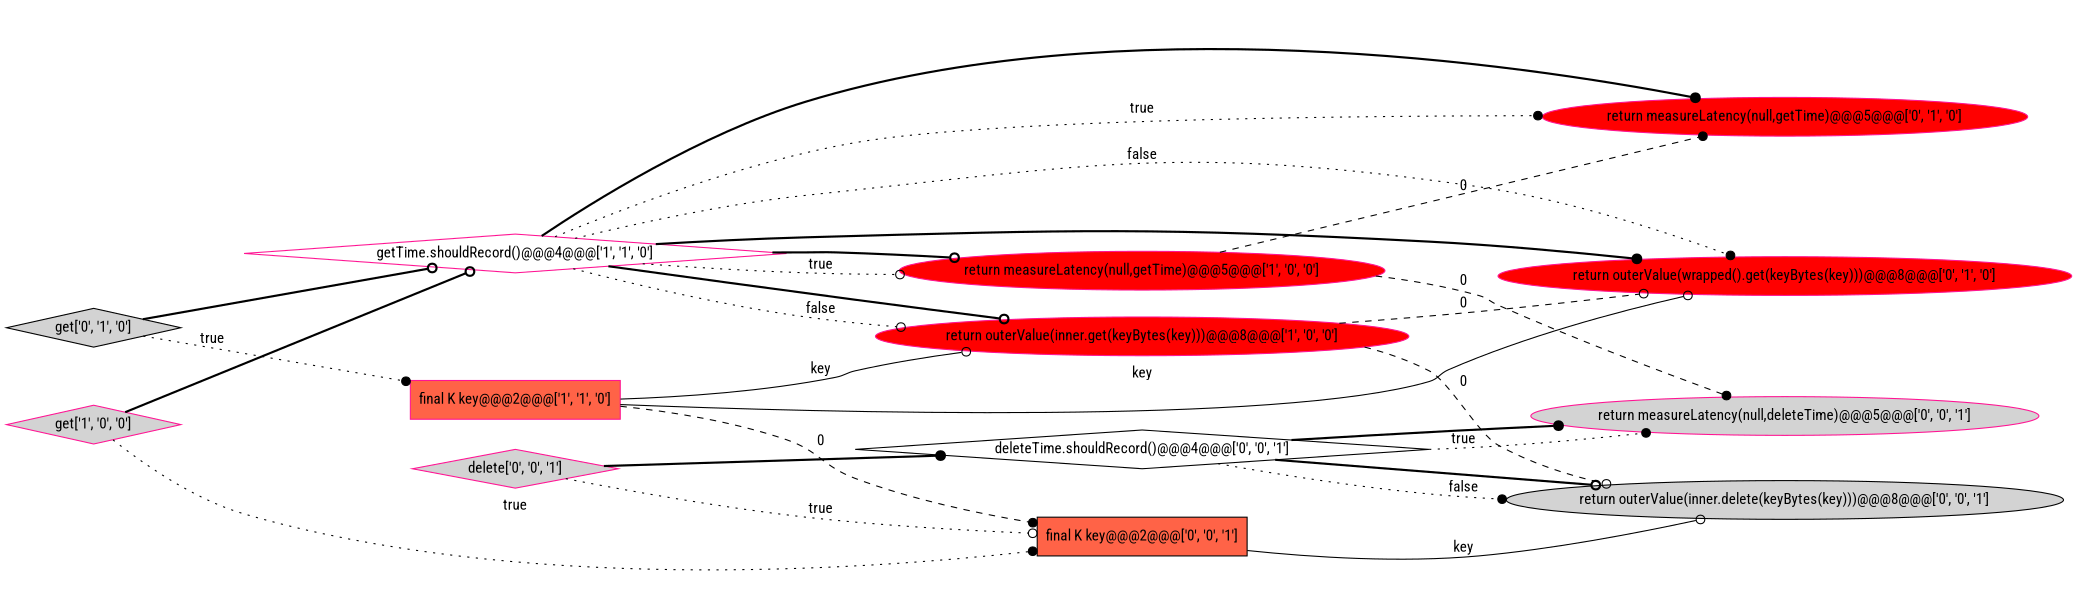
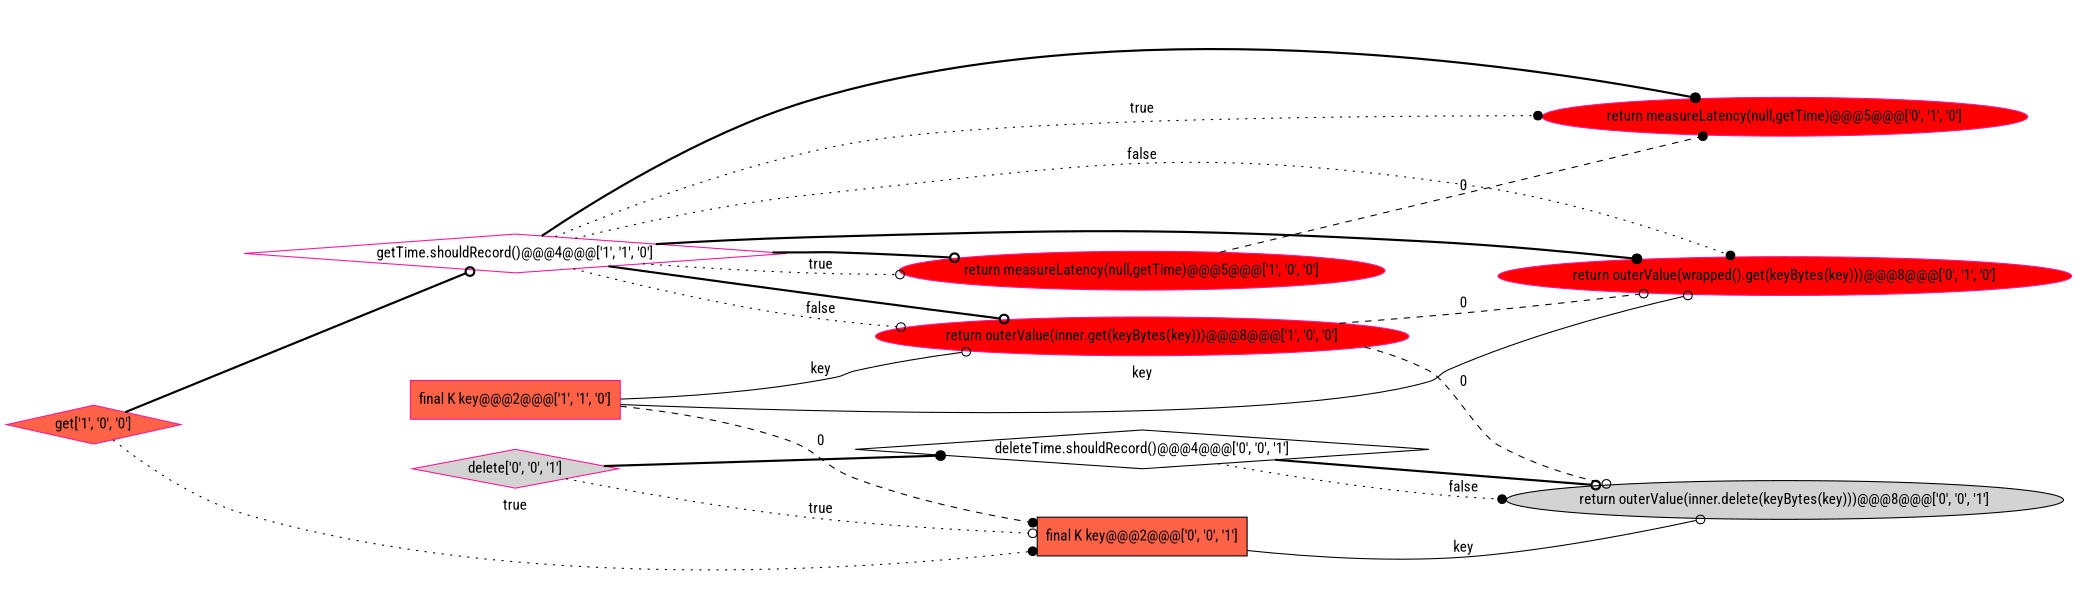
node "get['0', '1', '0']": removed
node "return measureLatency(null,deleteTime)@@@5@@@['0', '0', '1']": removed
node "get['1', '0', '0']": fillcolor lightgray -> tomato
